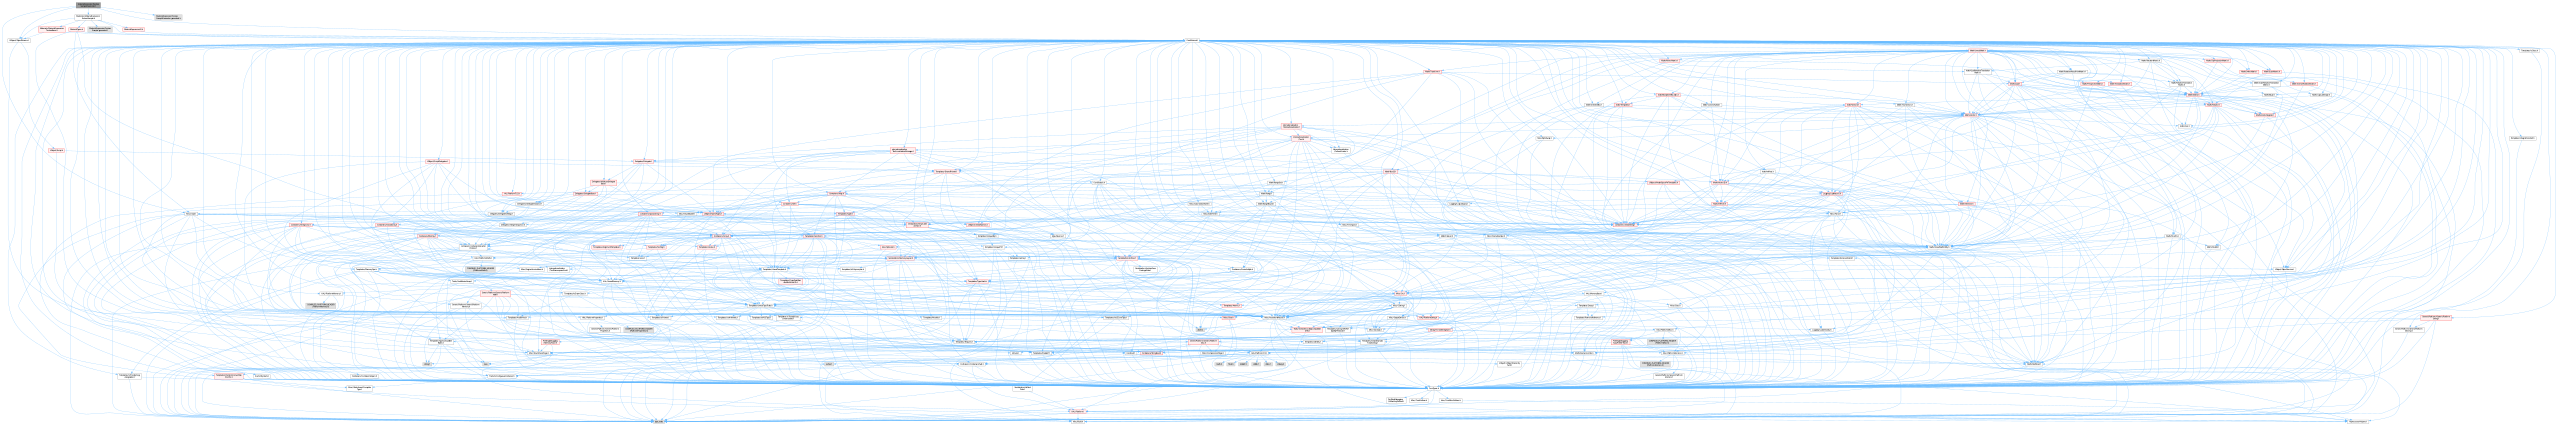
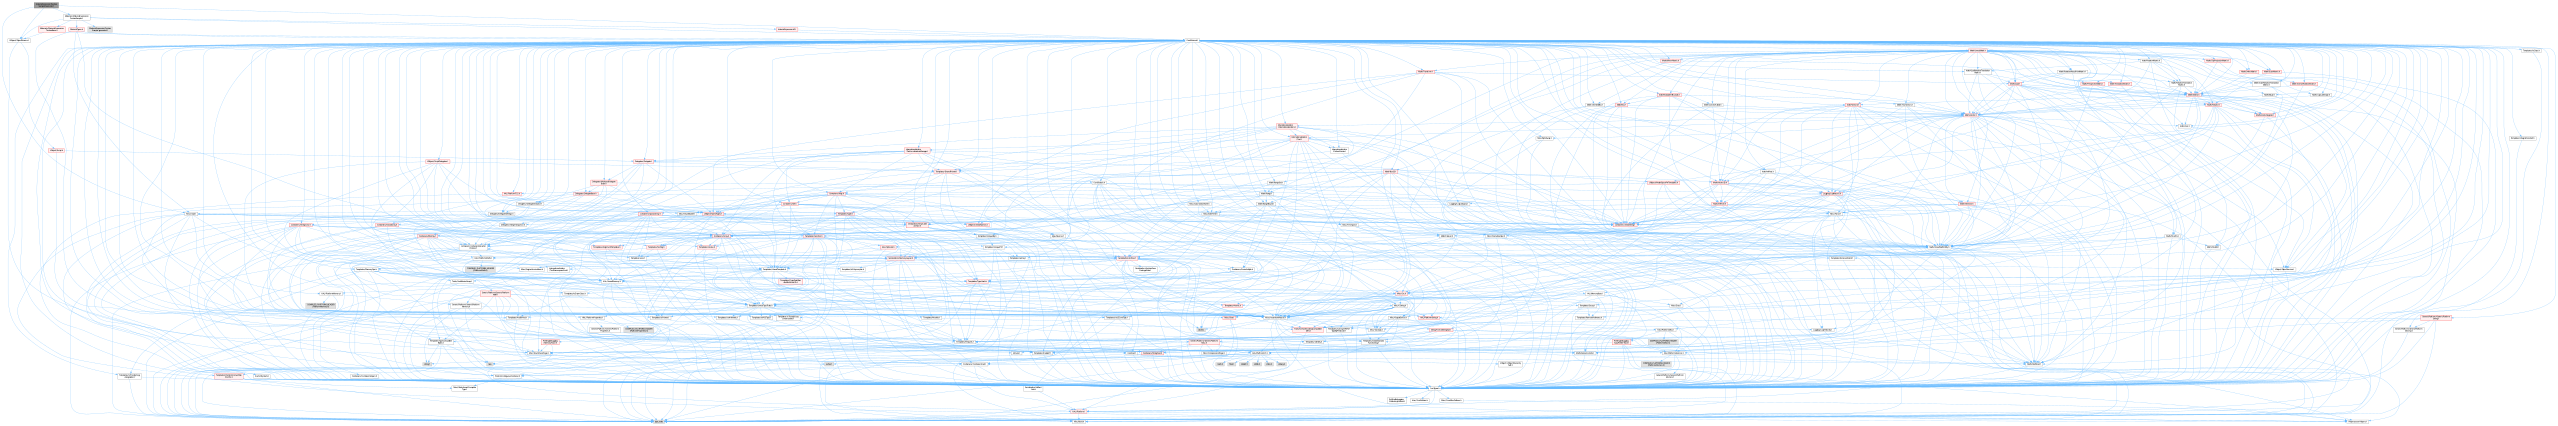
node "MaterialExpressionTexture SampleParameter.generated.h": removed
node "Math/Templates.h": label "Math/Templates.h" -> "Math/Box.h"
